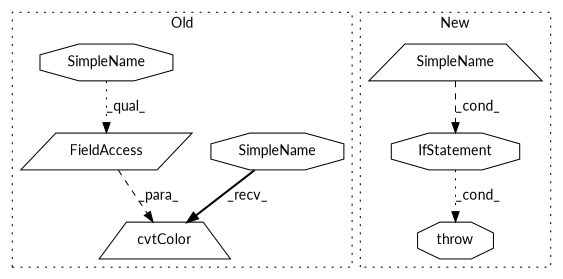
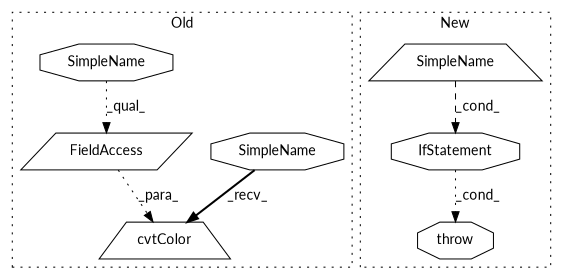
edge "FieldAccess" -> "cvtColor": style dashed -> dotted
